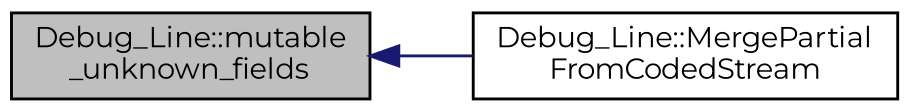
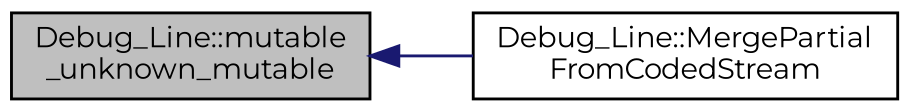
node "Debug_Line::mutable _unknown_fields": label "Debug_Line::mutable _unknown_fields" -> "Debug_Line::mutable _unknown_mutable"
